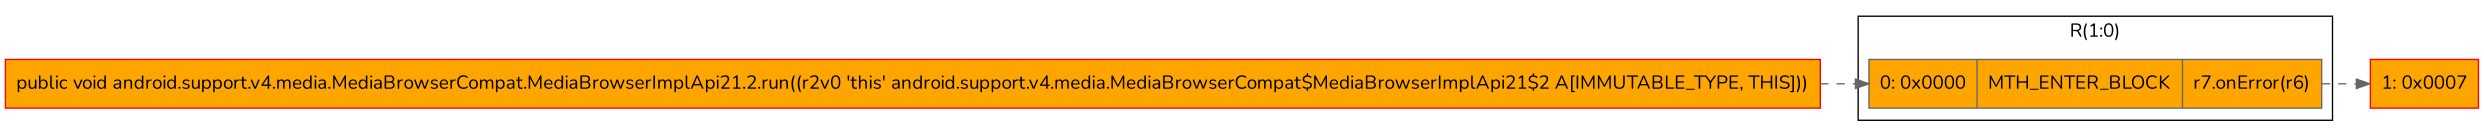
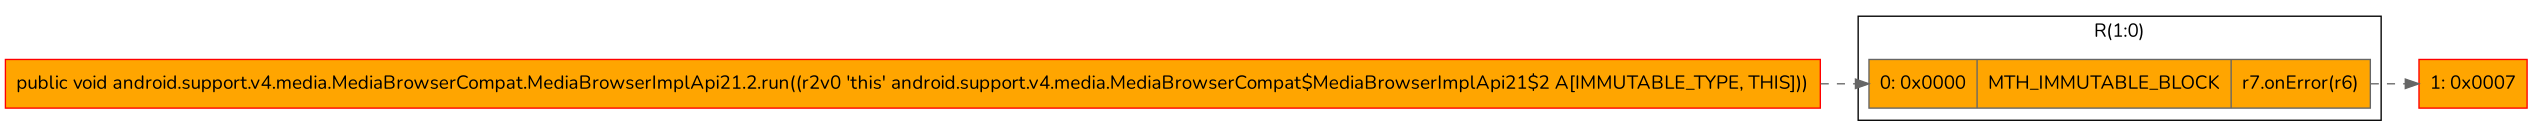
node "0: 0x0000": text "MTH_ENTER_BLOCK" -> "MTH_IMMUTABLE_BLOCK"
